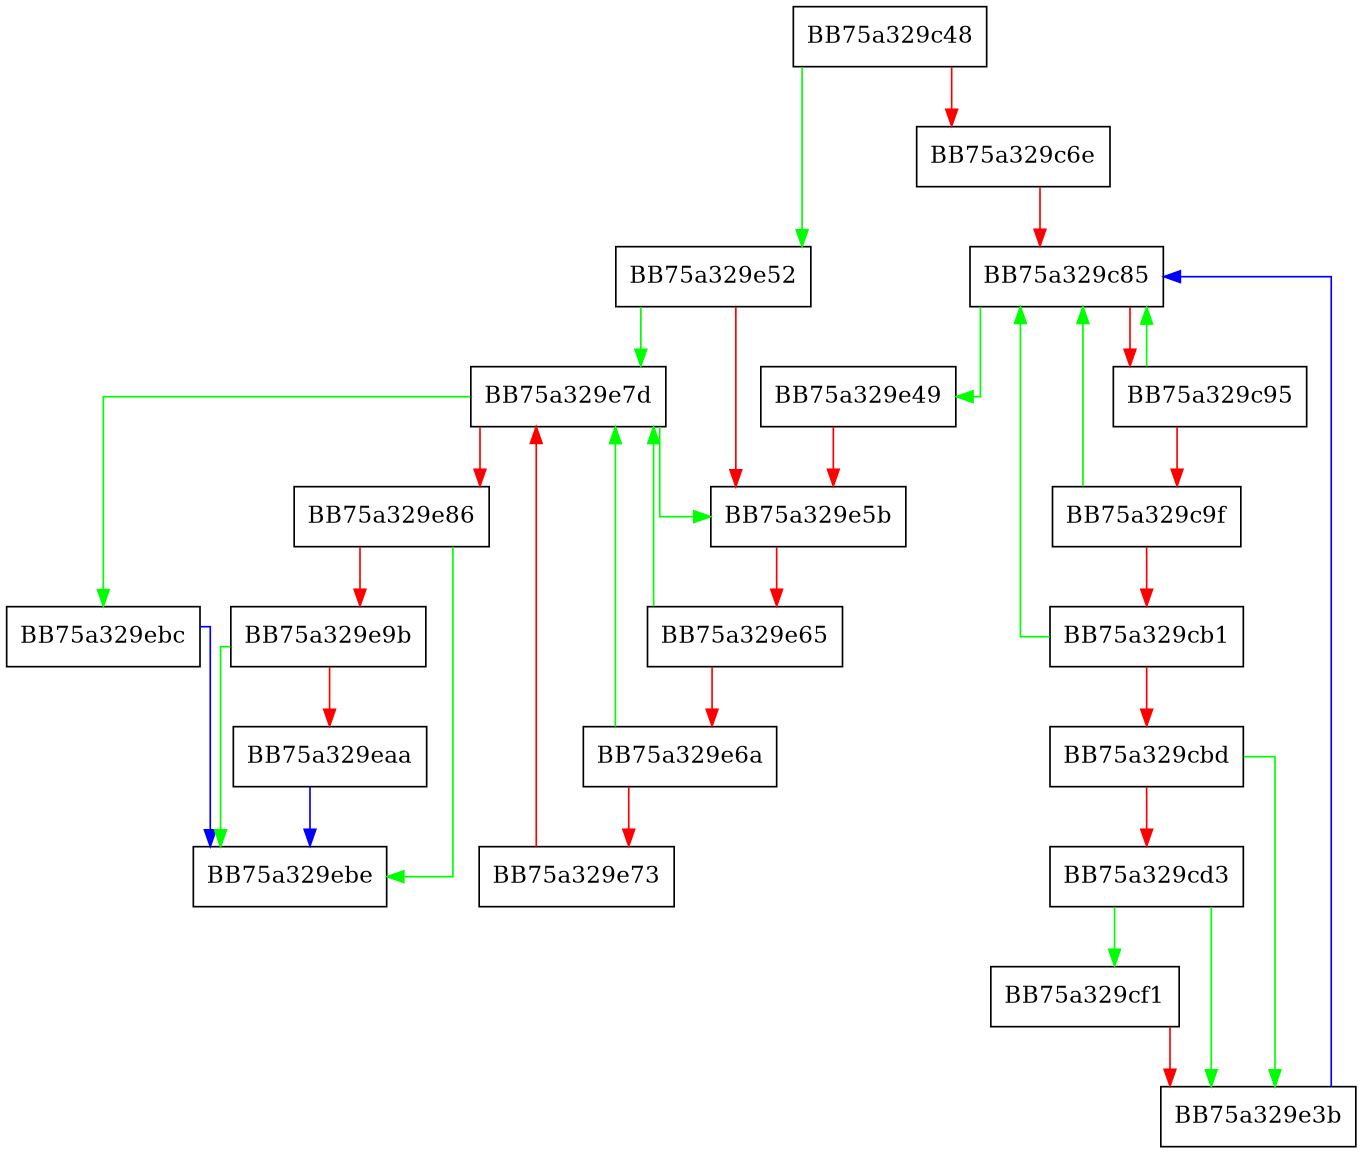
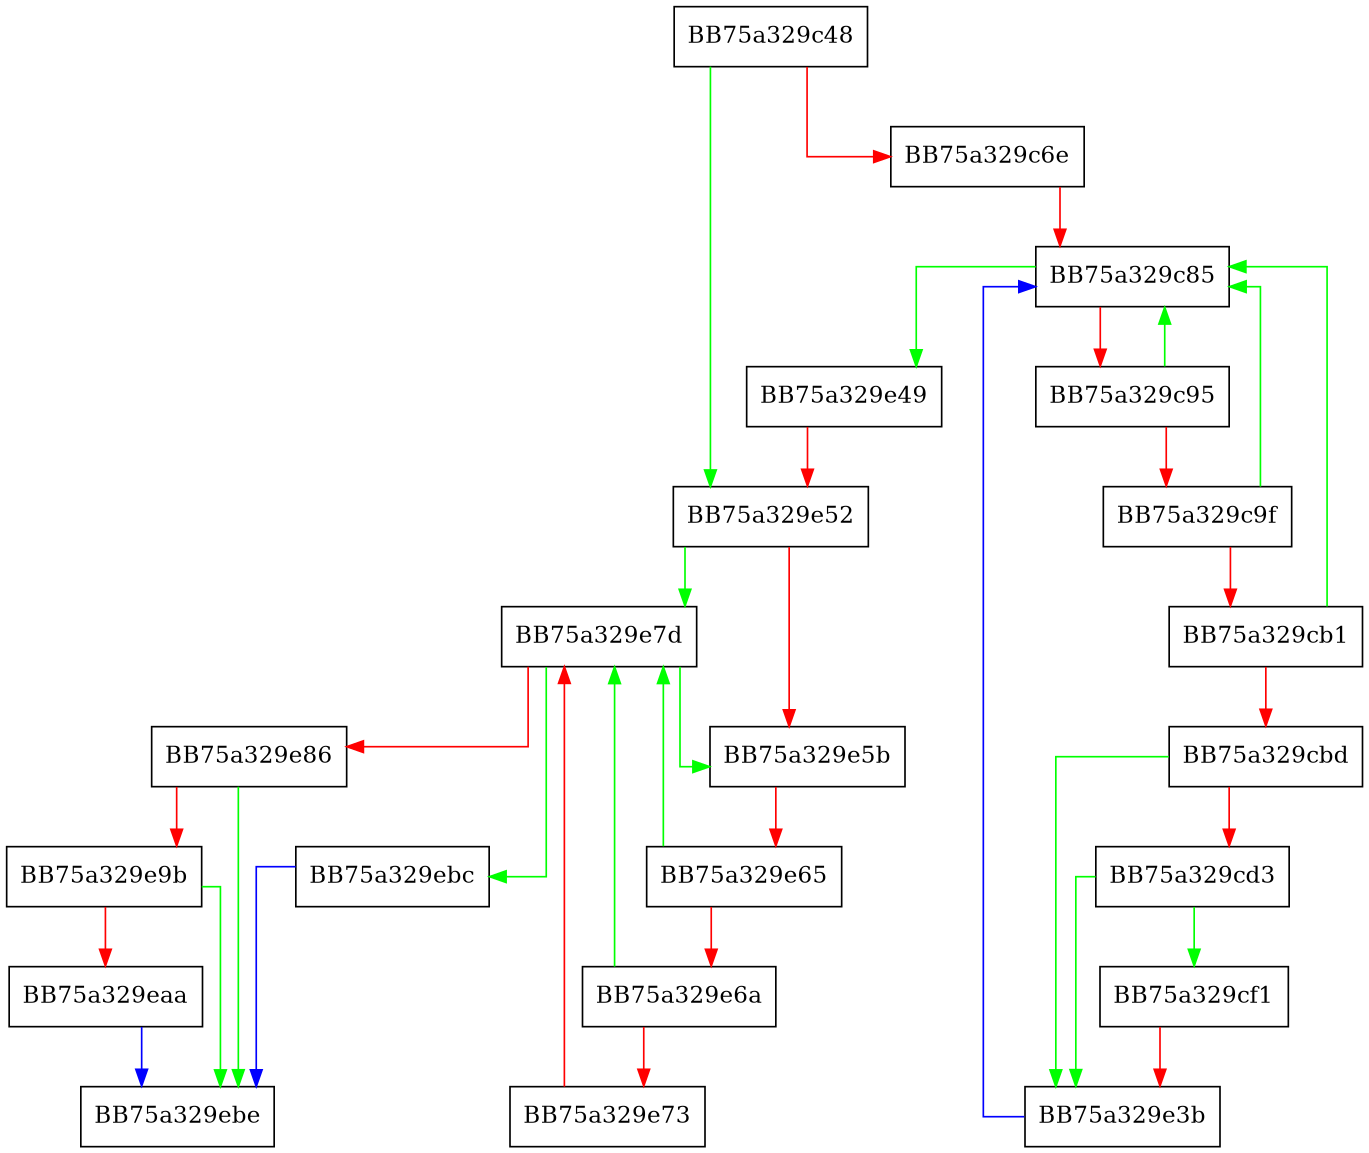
edge "BB75a329e49" -> "BB75a329e5b": now "BB75a329e49" -> "BB75a329e52"
